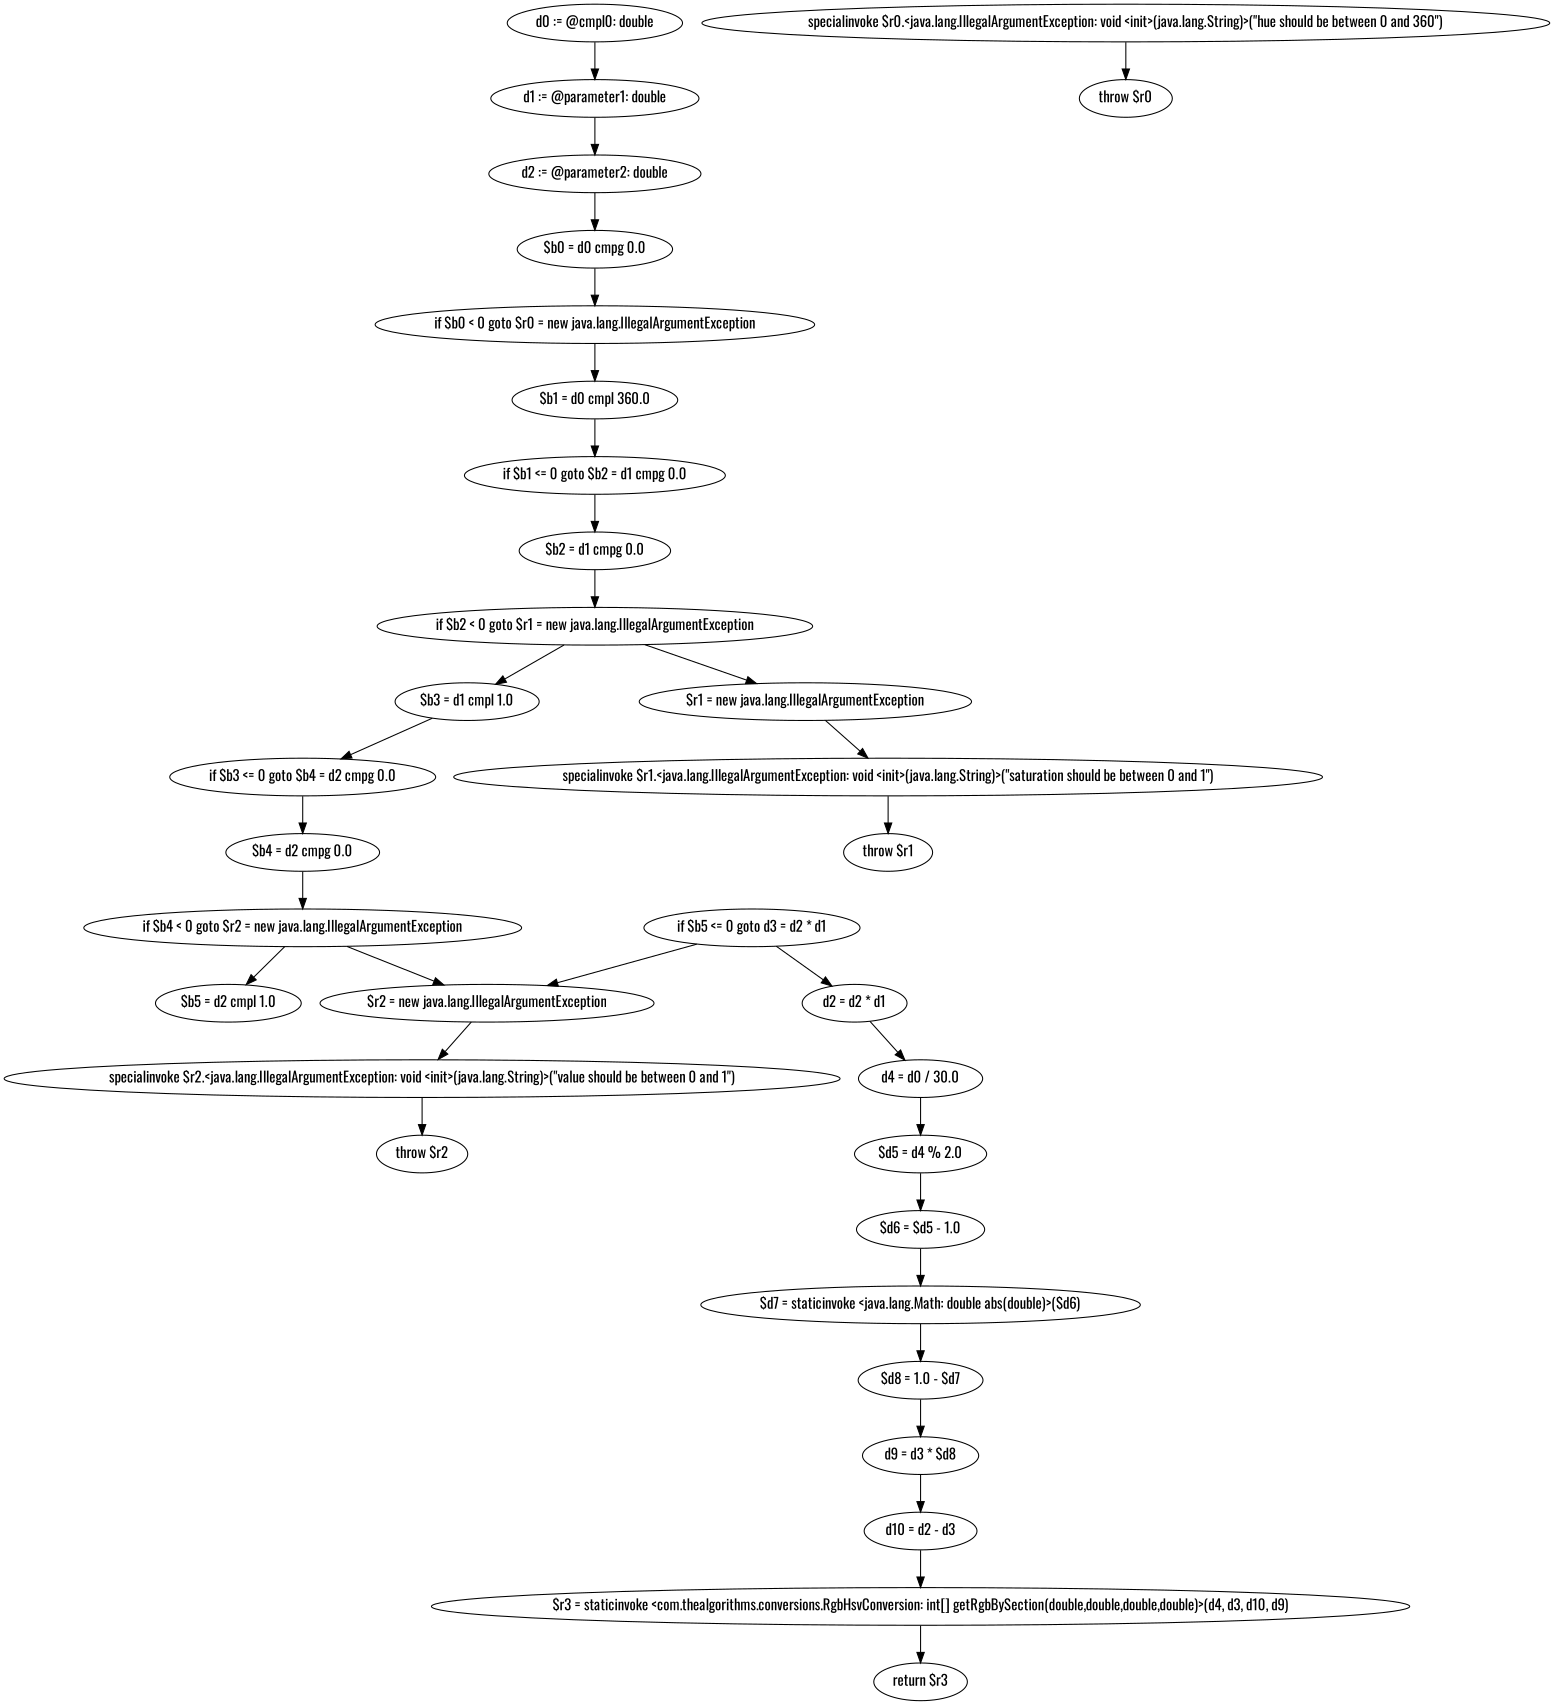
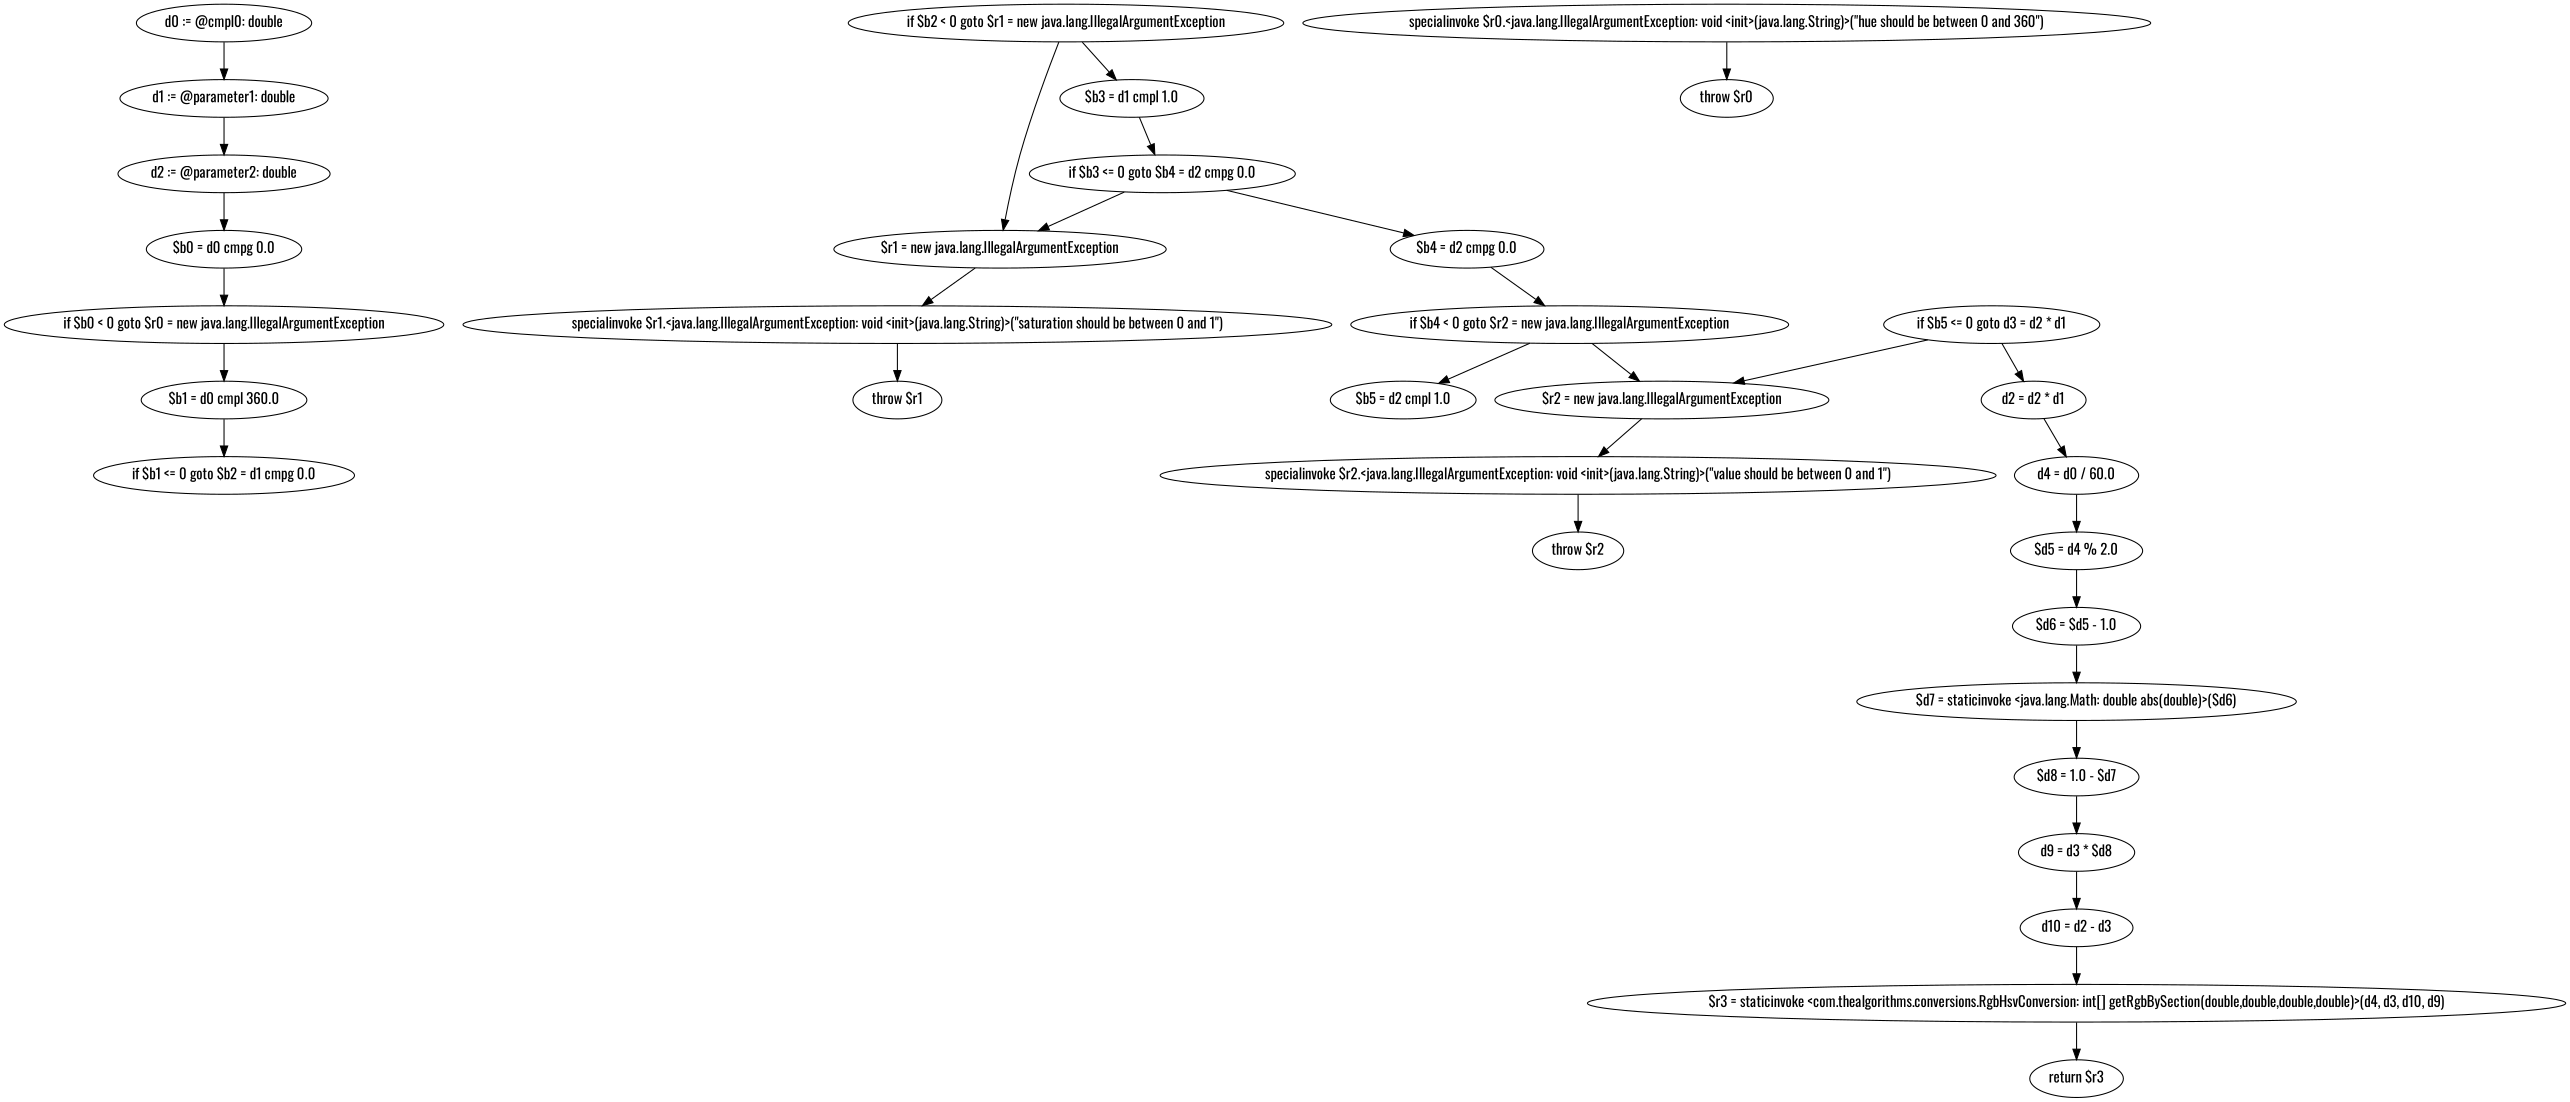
edge "if $b3 <= 0 goto $b4 = d2 cmpg 0.0" -> "$r1 = new java.lang.IllegalArgumentException": added
node "$b2 = d1 cmpg 0.0": removed
node "d4 = d0 / 30.0": label "d4 = d0 / 30.0" -> "d4 = d0 / 60.0"
